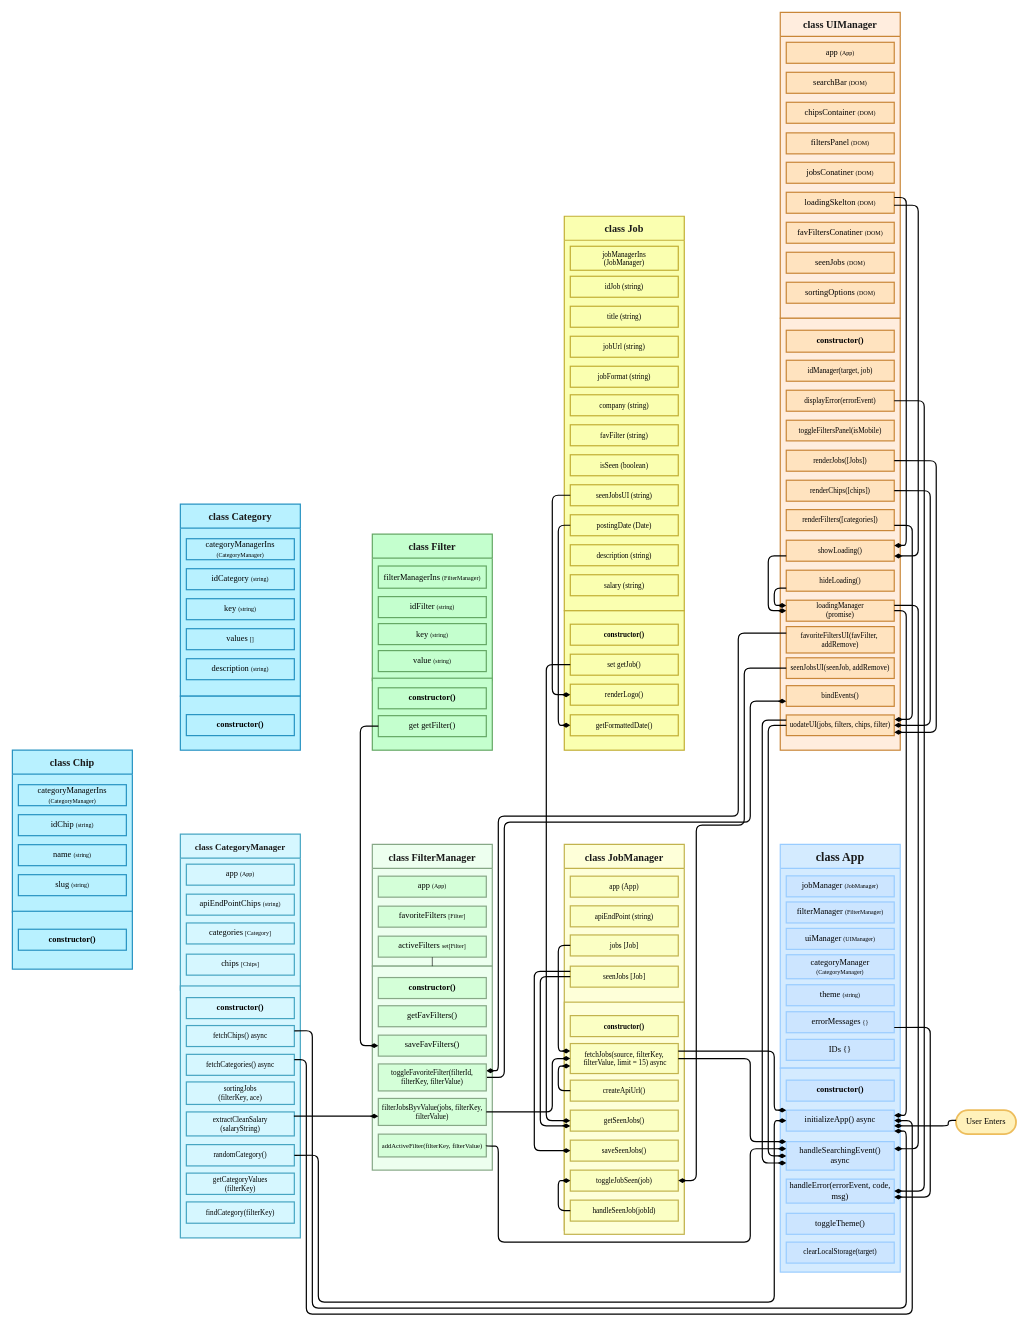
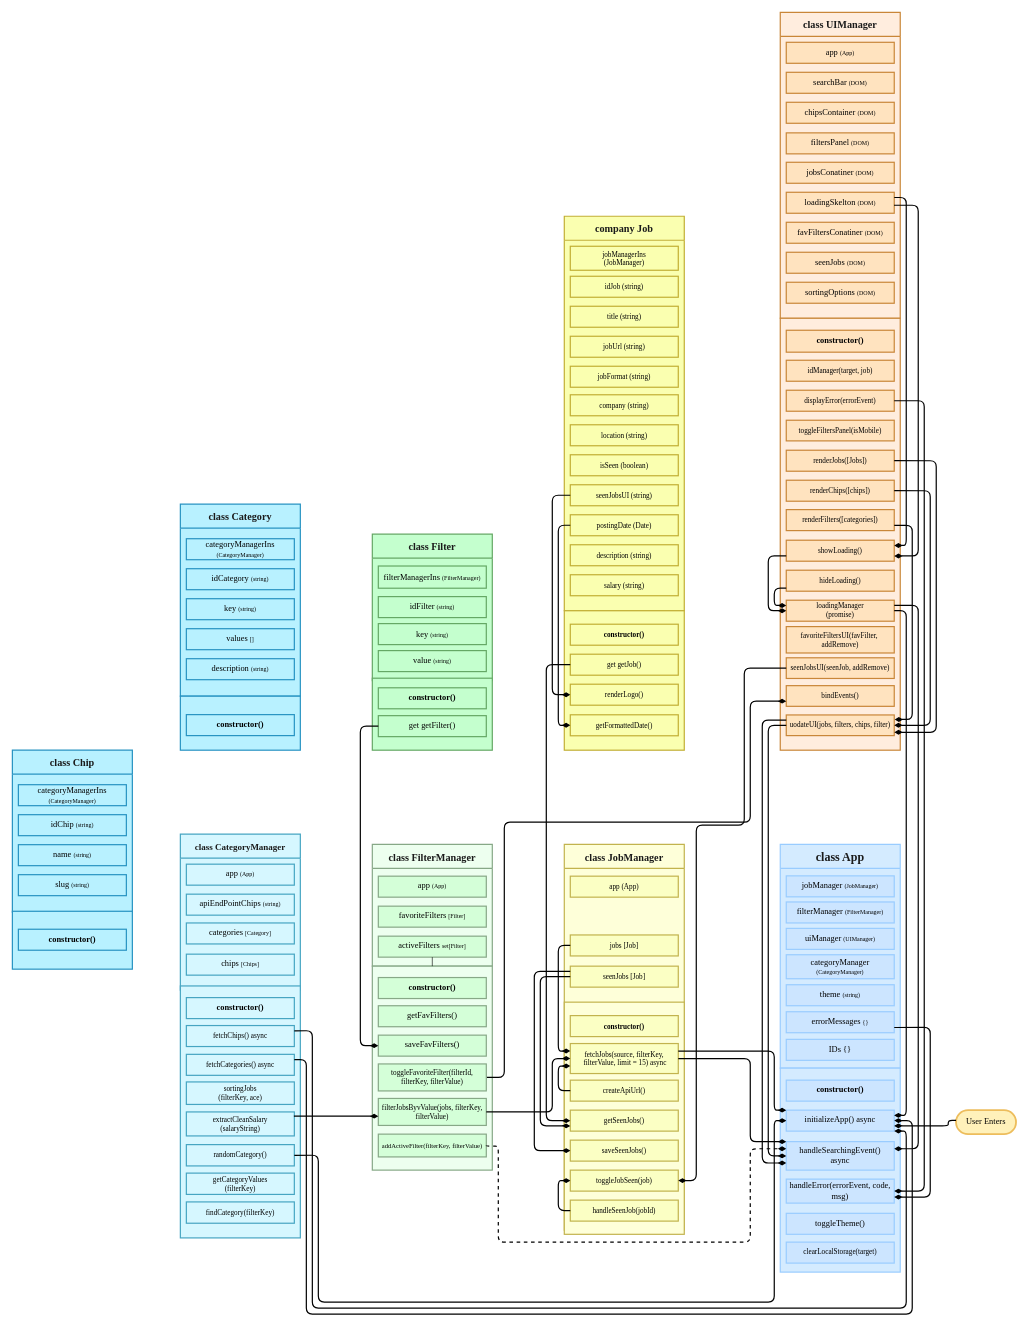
node "class Job": label "class Job" -> "company Job"
node "favFilter (string)": label "favFilter (string)" -> "location (string)"
node "set getJob()": label "set getJob()" -> "get getJob()"
edge "favoriteFiltersUI(favFilter, addRemove)" -> "toggleFavoriteFilter(filterId, filterKey, filterValue)": removed
node "apiEndPoint (string)": removed
edge "addActiveFilter(filterKey, filterValue)" -> "handleSearchingEvent() async": style solid -> dashed
